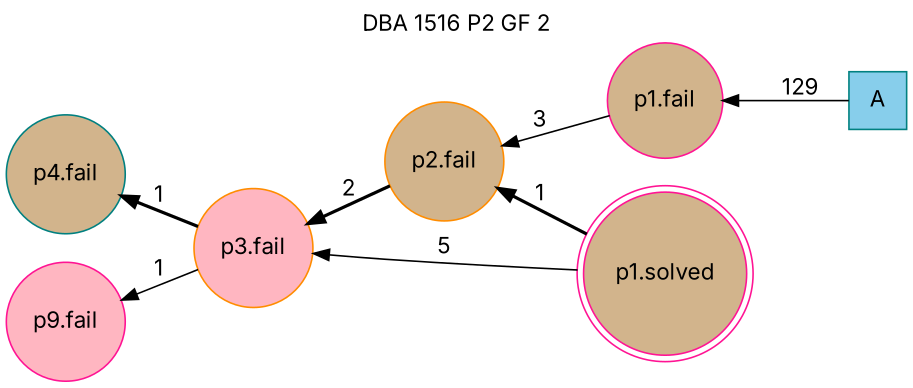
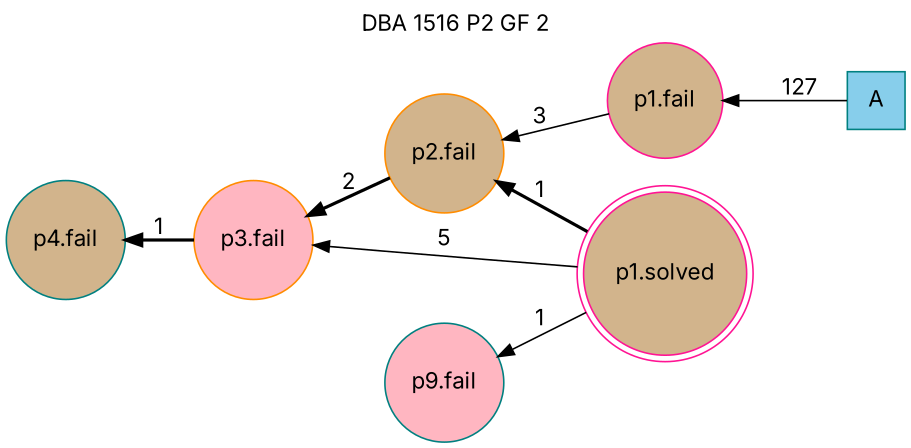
edge "A" -> "p1.fail": label "129" -> "127"
edge "p3.fail" -> "p9.fail": now "p1.solved" -> "p9.fail"
node "p9.fail": color deeppink -> teal
